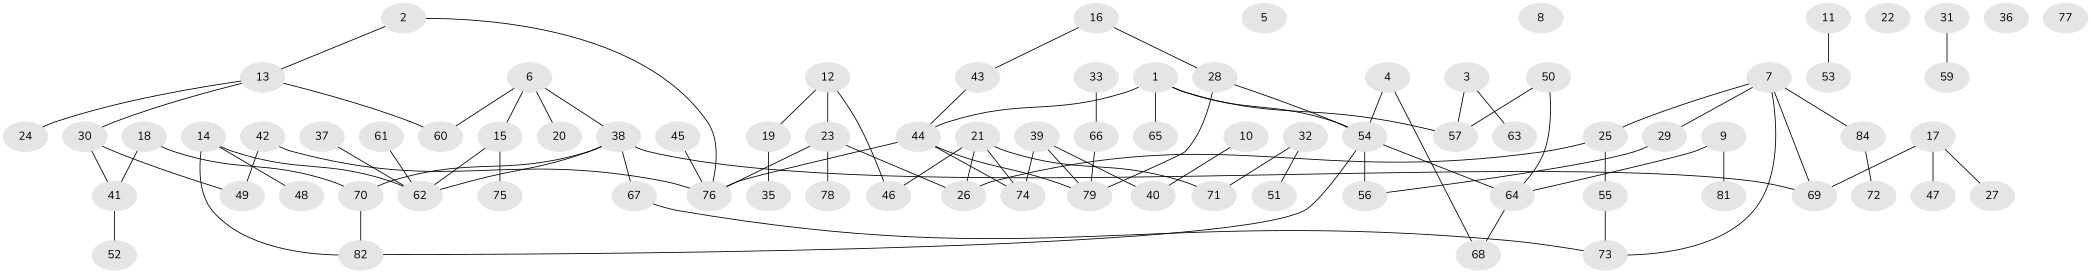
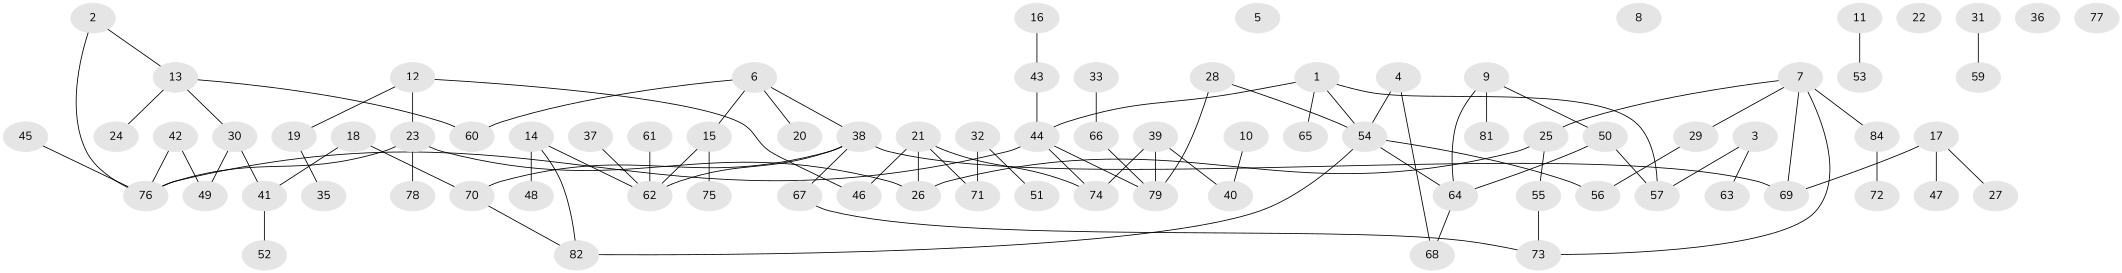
edge "16" -- "28": removed
edge "9" -- "50": added
